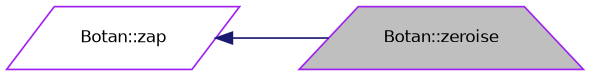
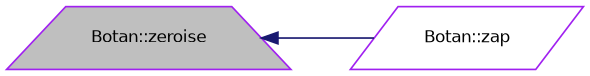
edge "Botan::zeroise" -> "Botan::zap": reversed
